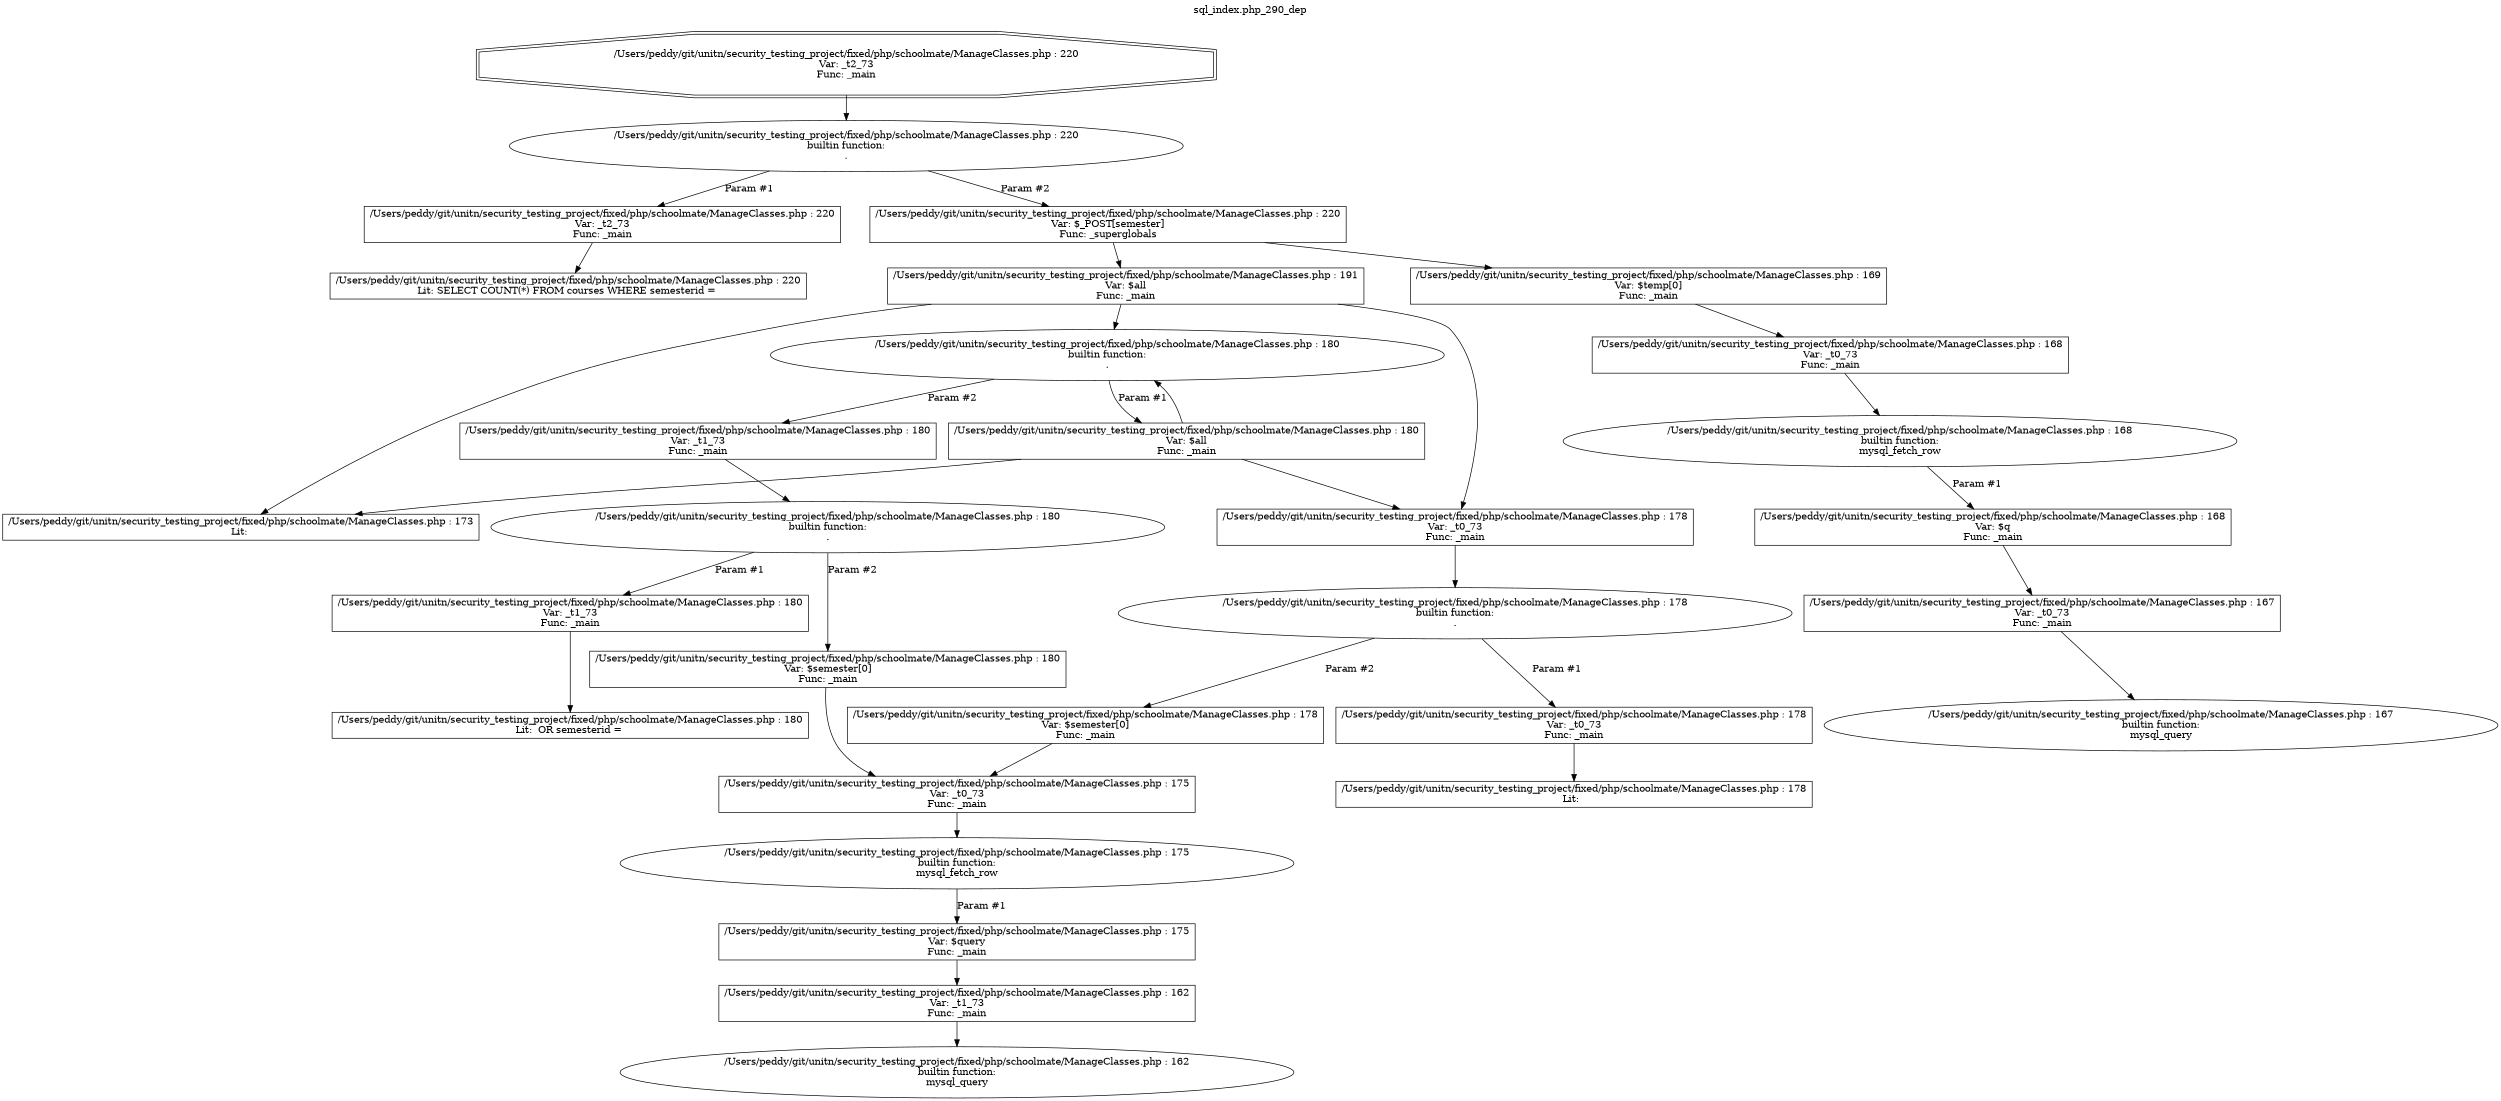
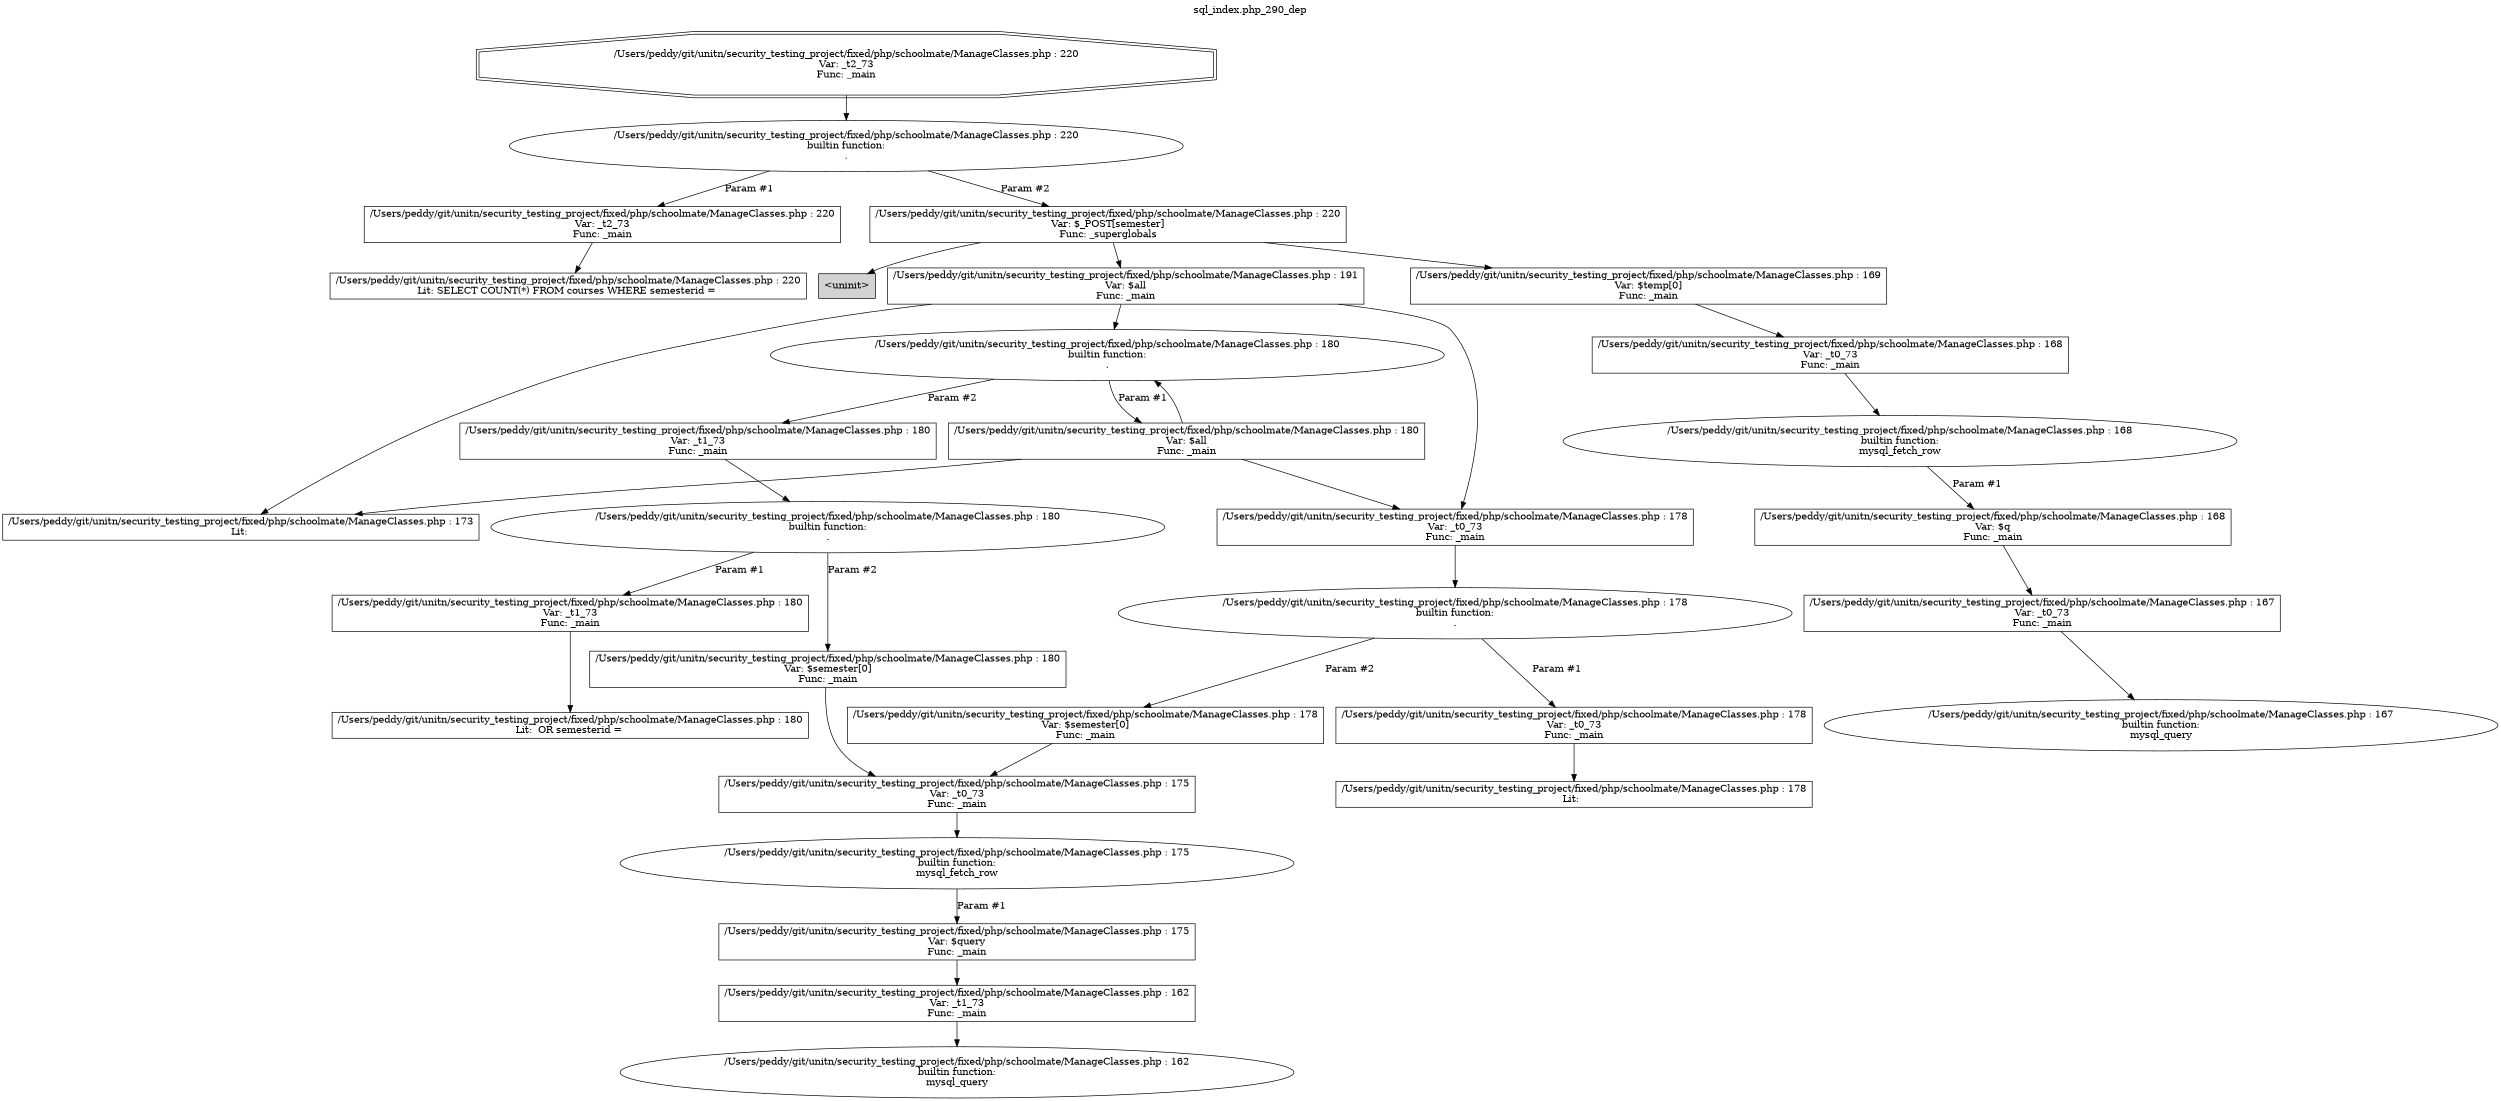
node "<uninit>": added
